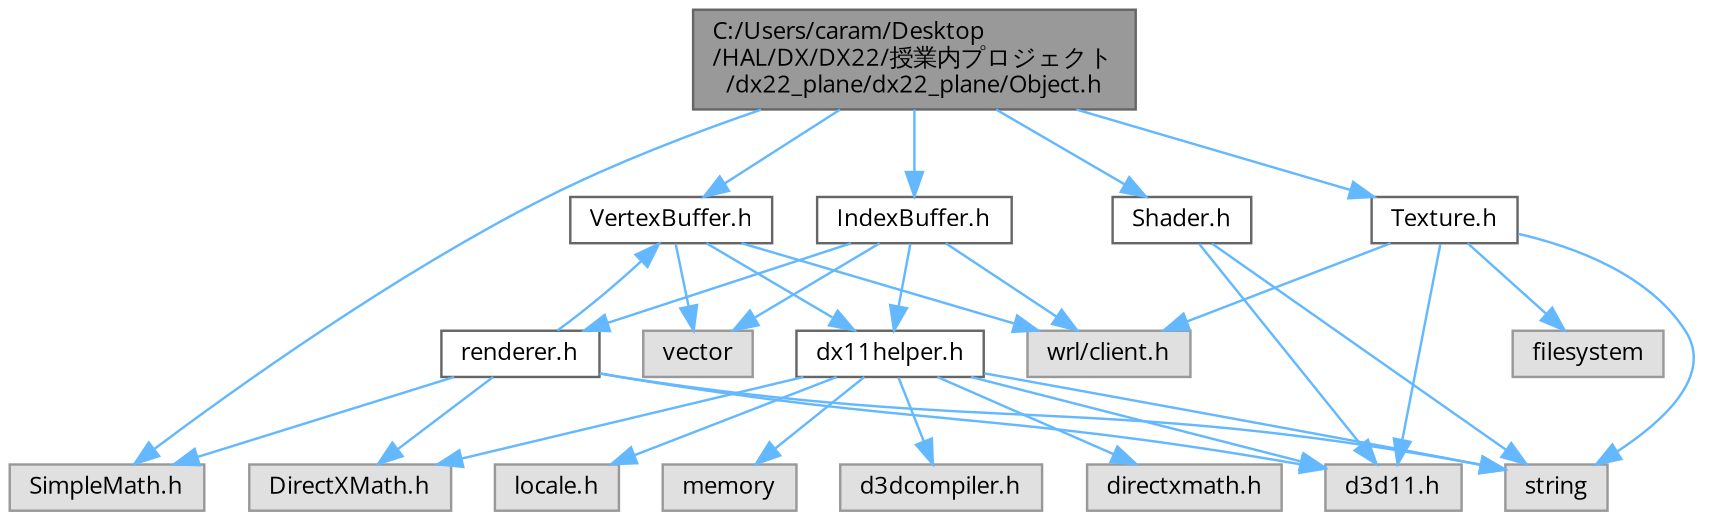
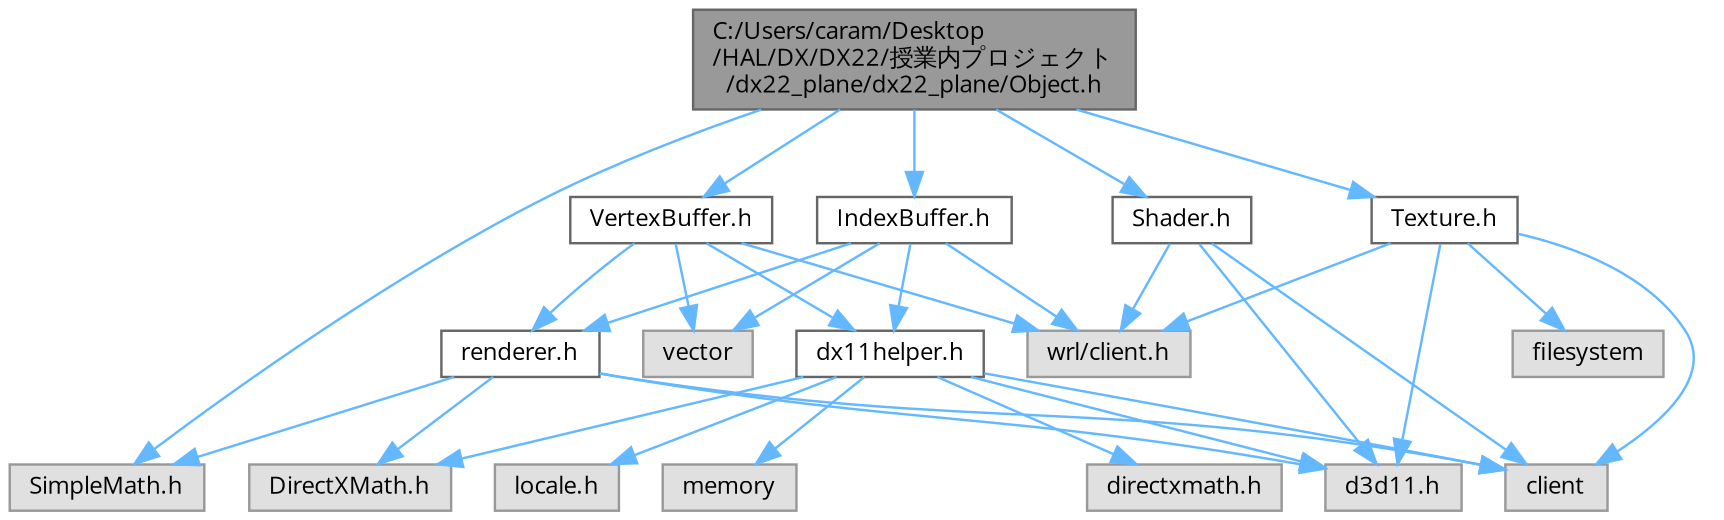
edge "Shader.h" -> "wrl/client.h": added
edge "renderer.h" -> "VertexBuffer.h": reversed
node "d3dcompiler.h": removed
node "string": label "string" -> "client"
